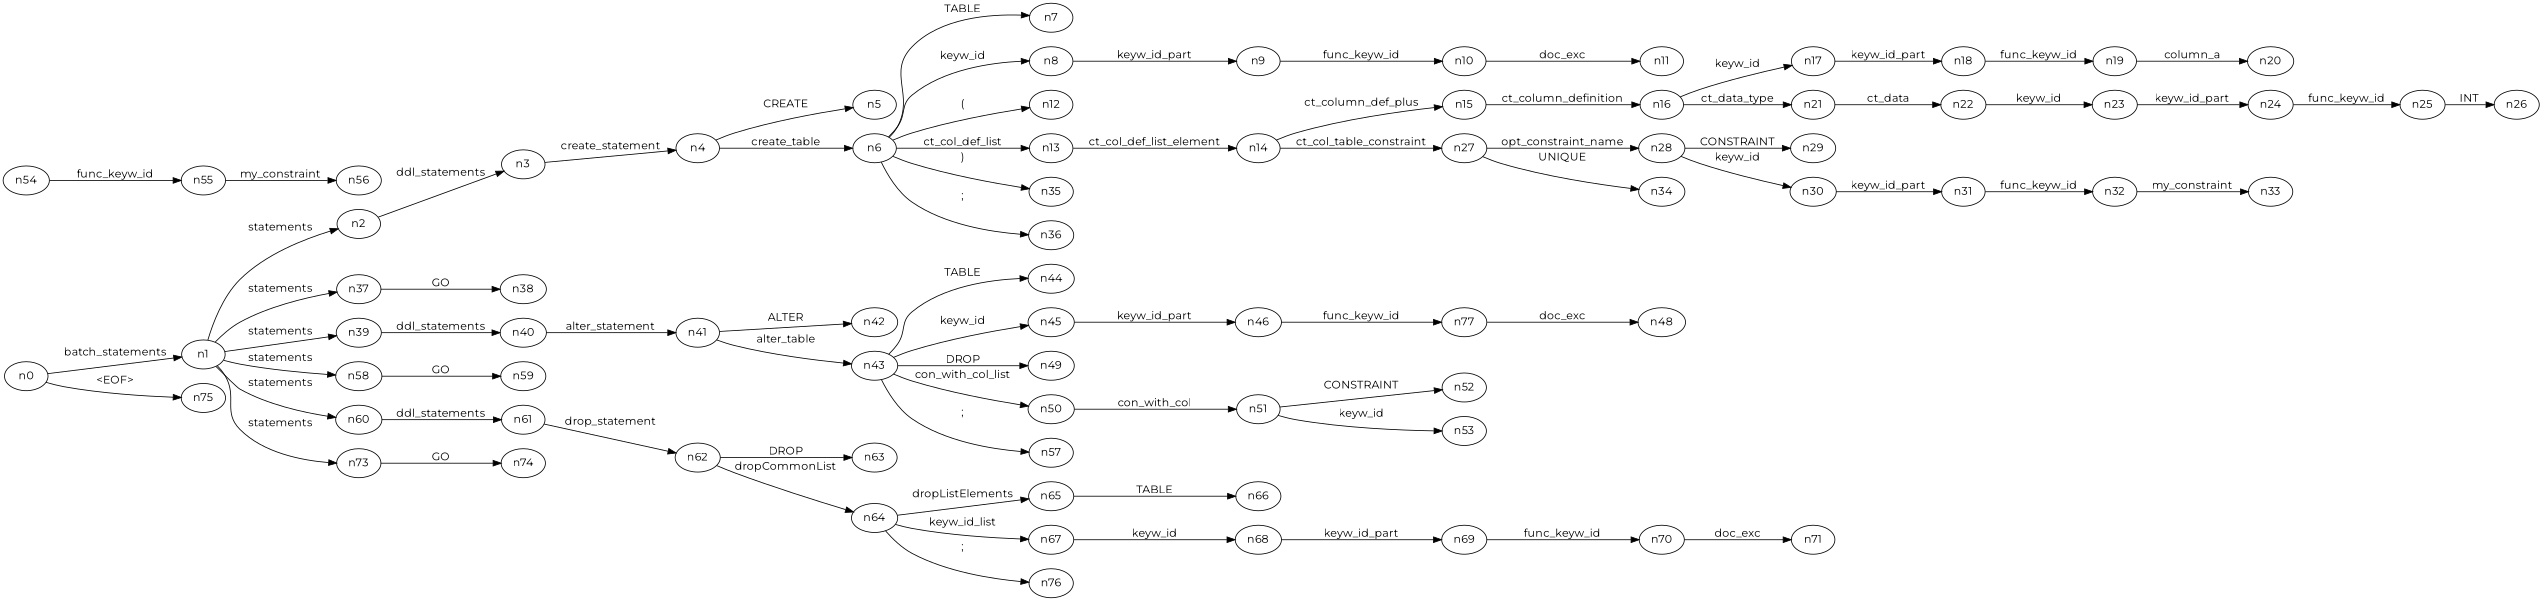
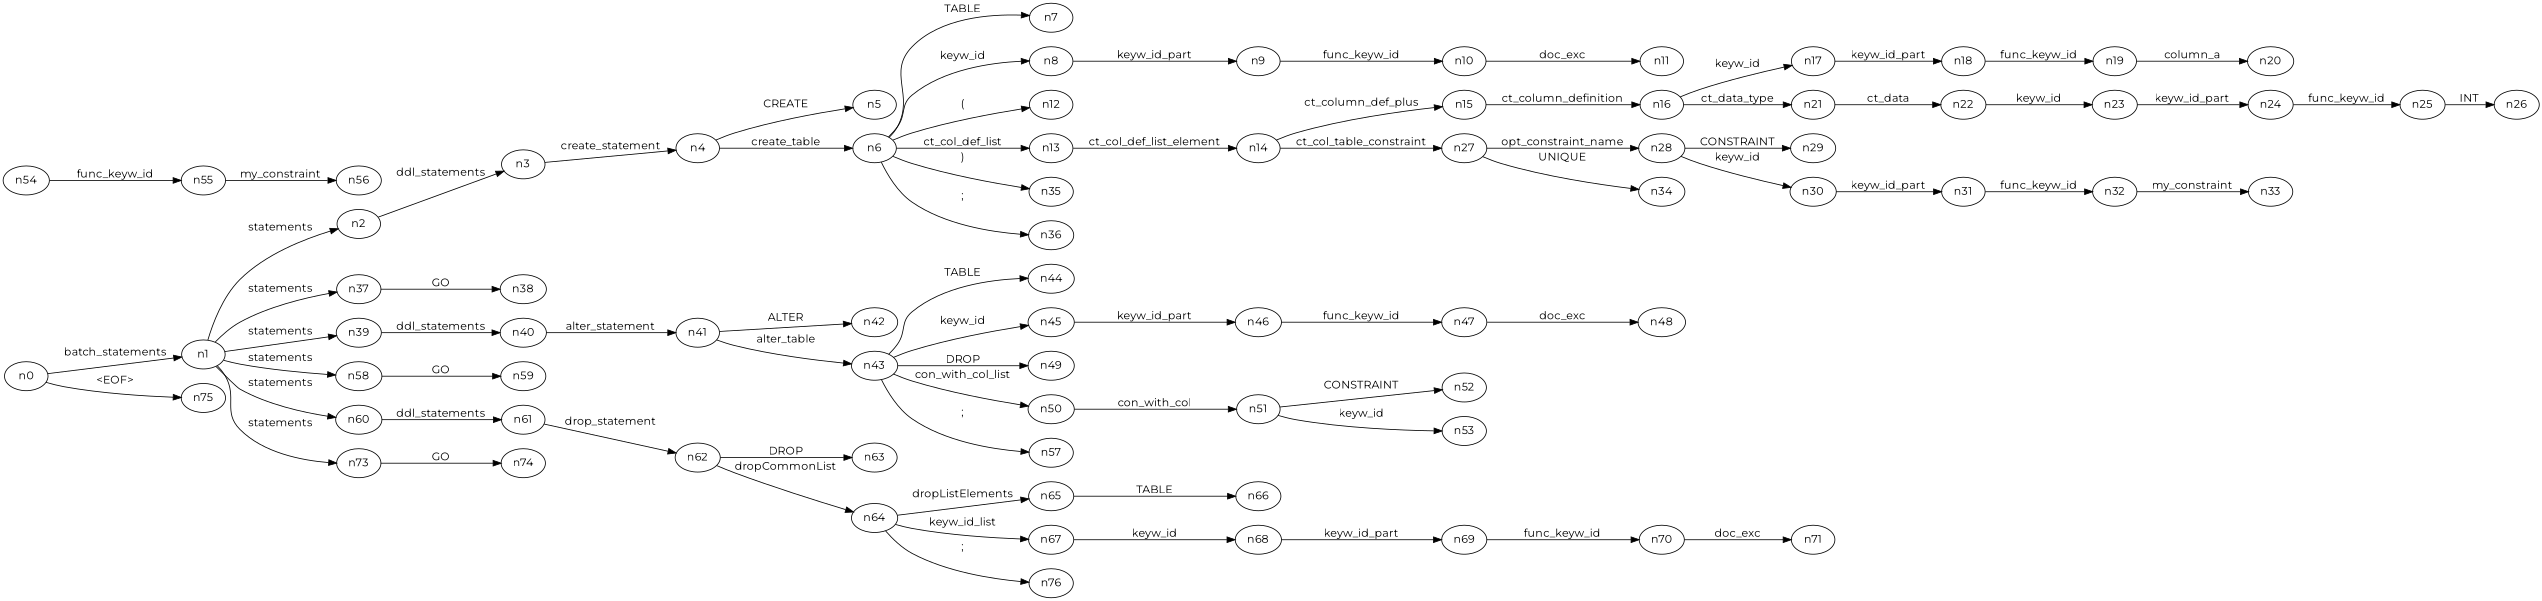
node "n77": label "n77" -> "n47"
